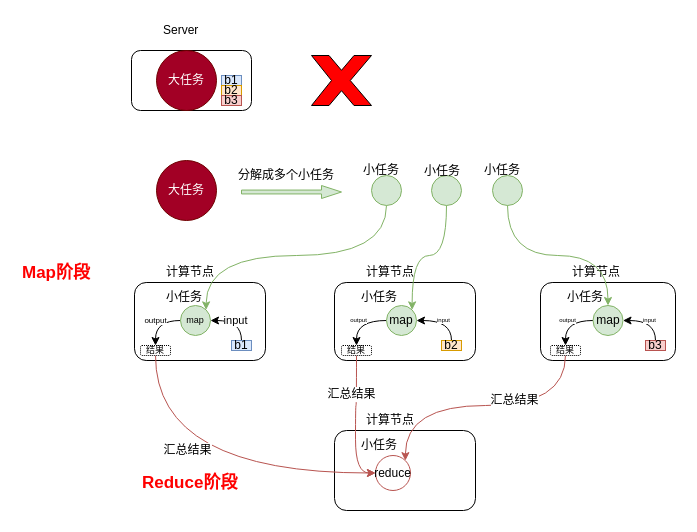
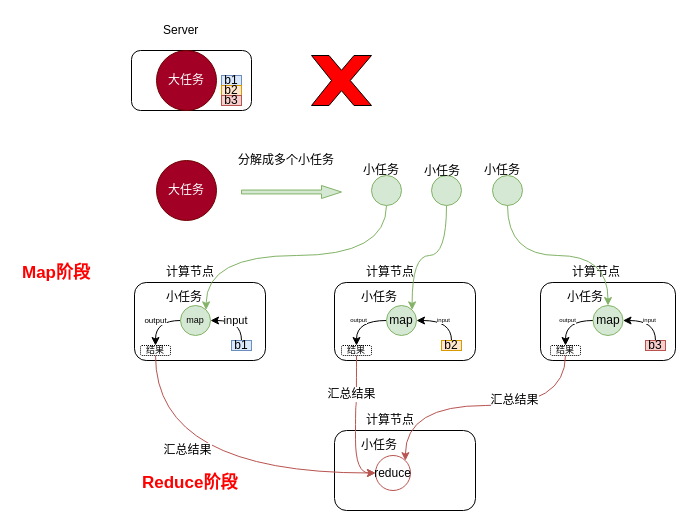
node "分解成多个小任务": moved (292, 176) -> (292, 161)
